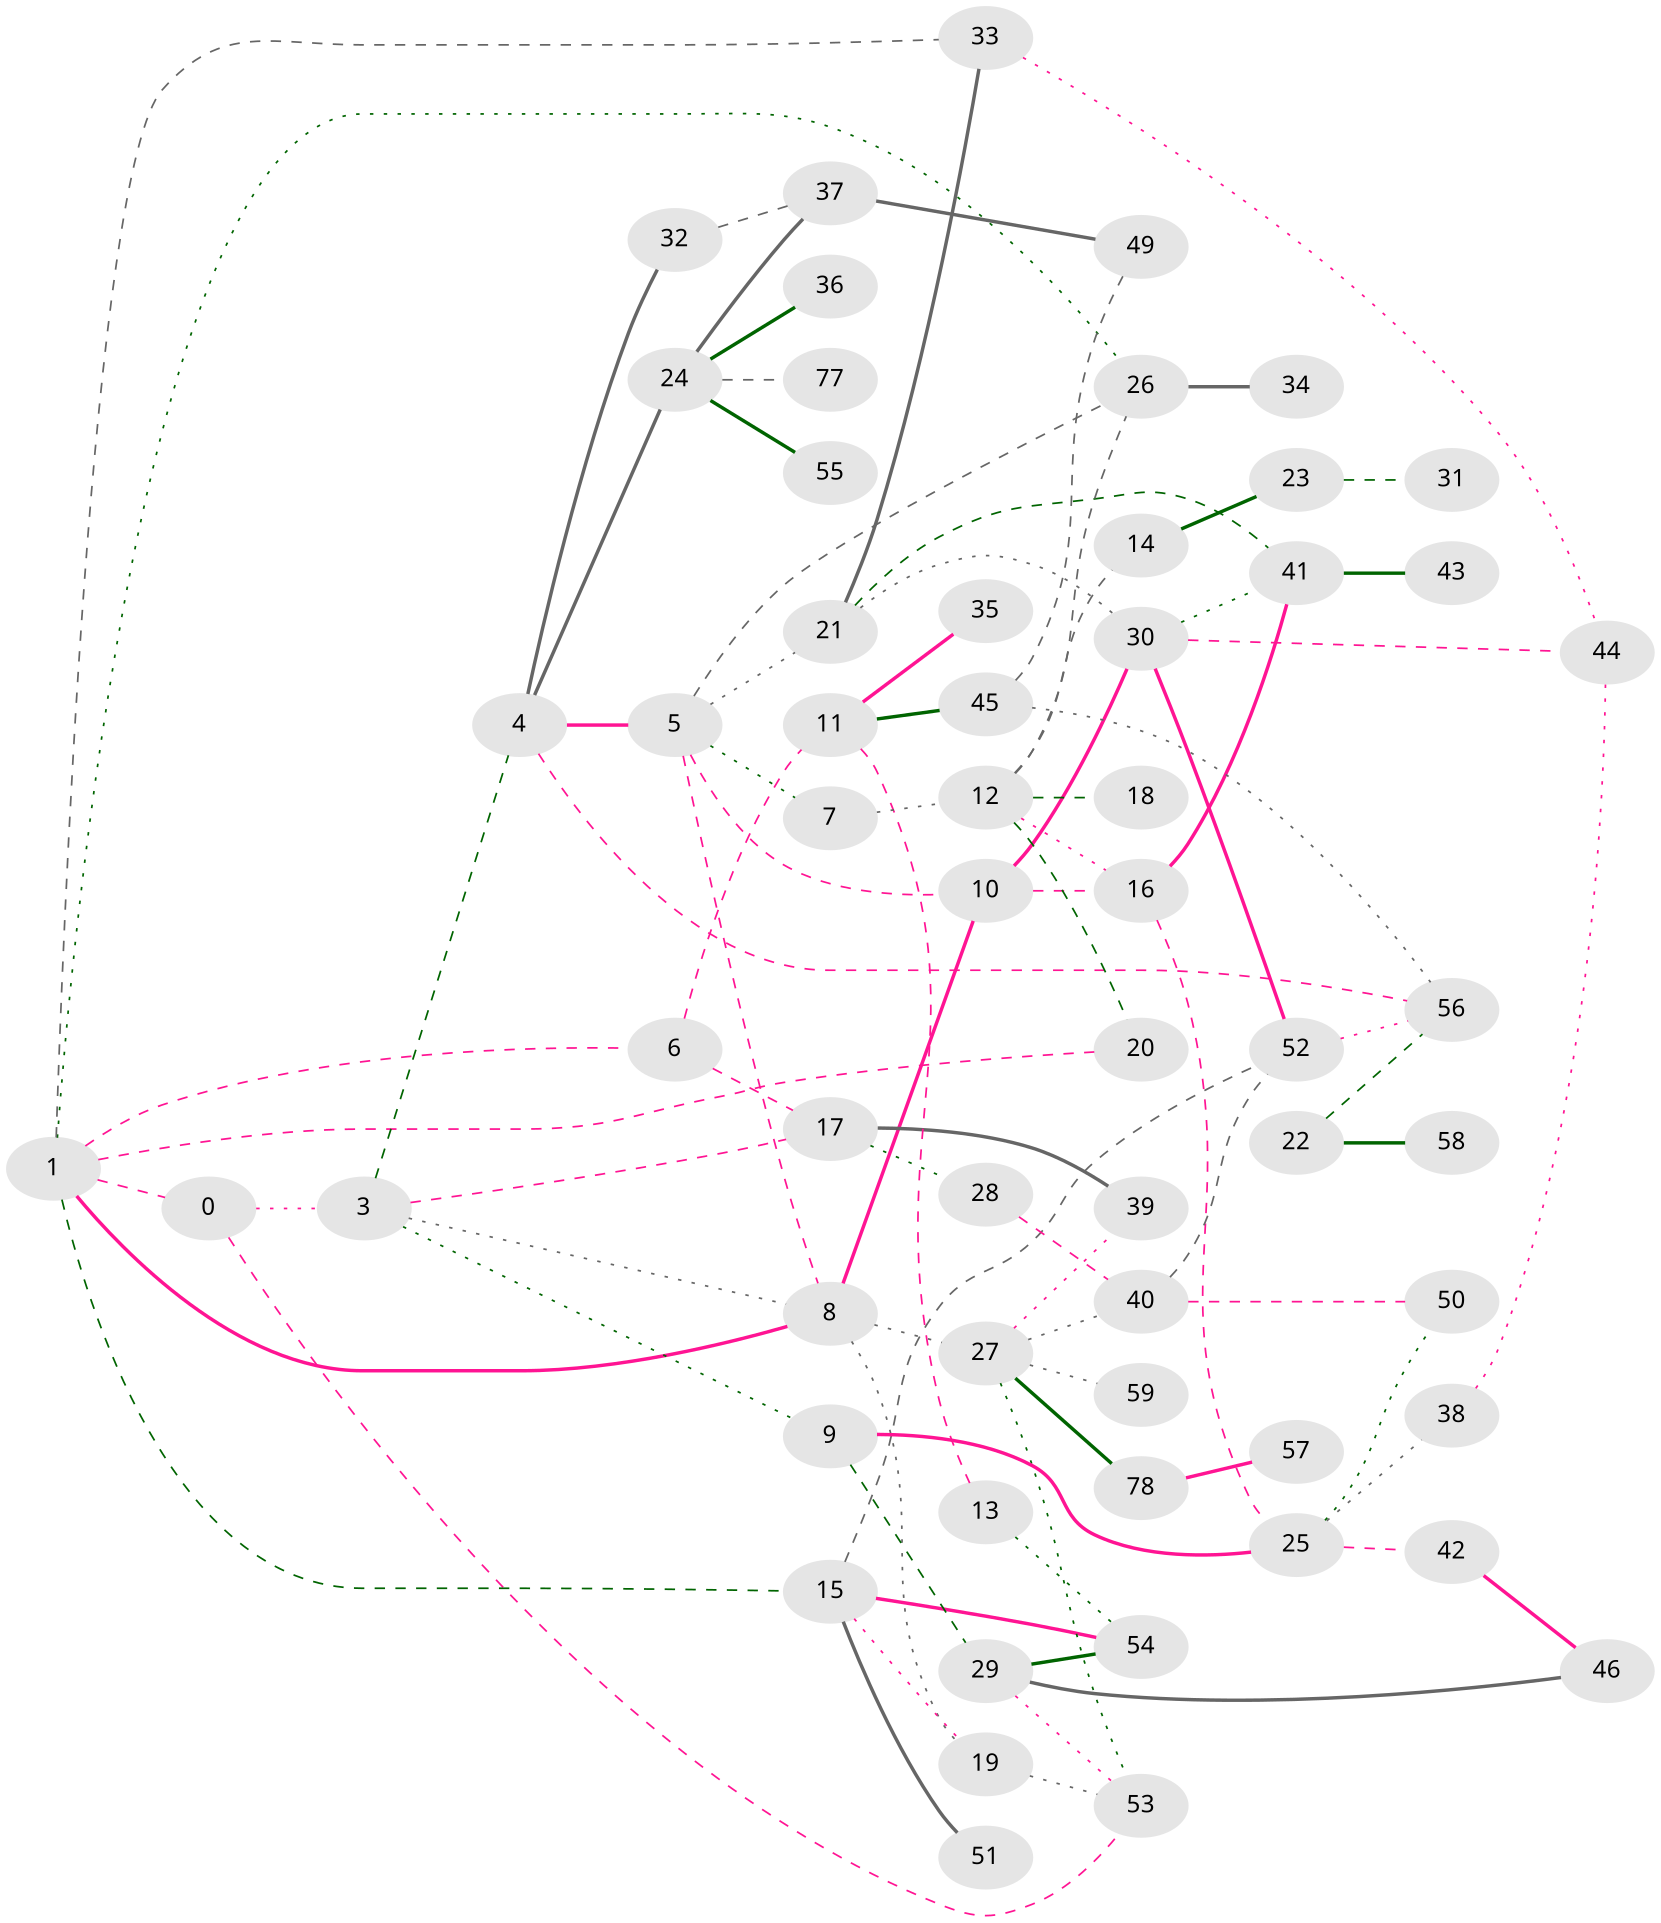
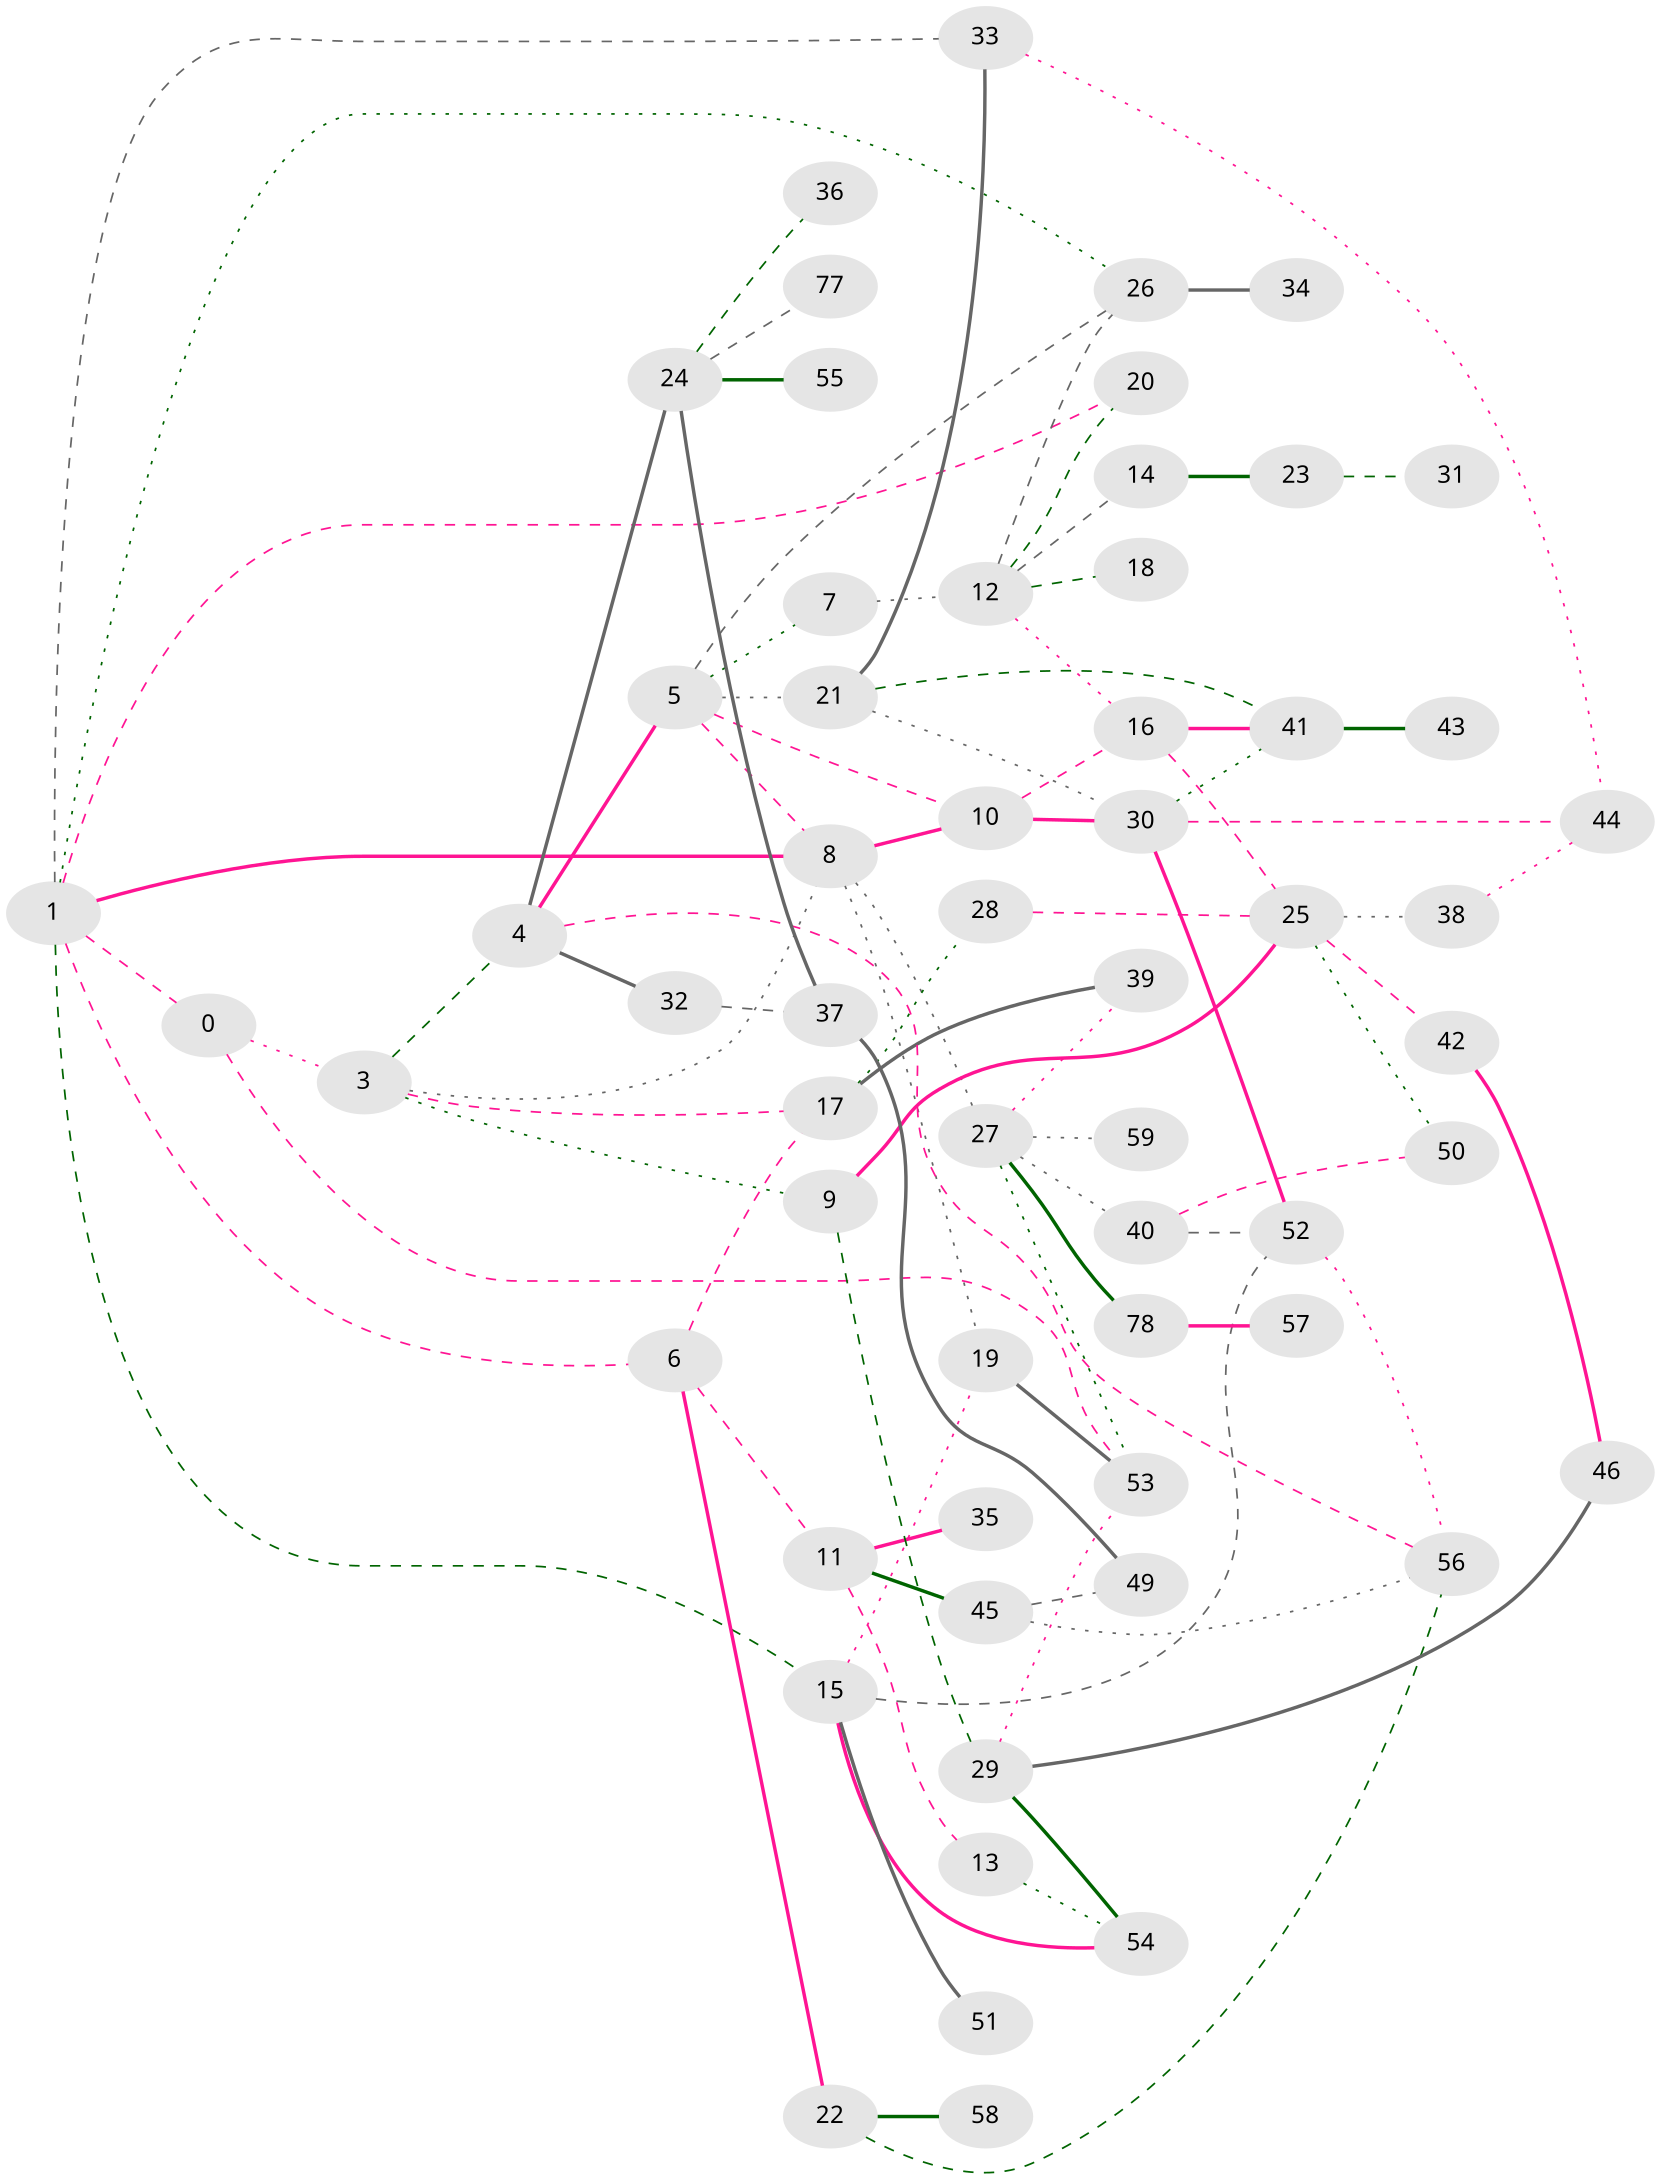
edge "36" -- "24": style bold -> dashed
edge "28" -- "40": now "28" -- "25"
edge "6" -- "22": added
edge "19" -- "53": style dotted -> bold
